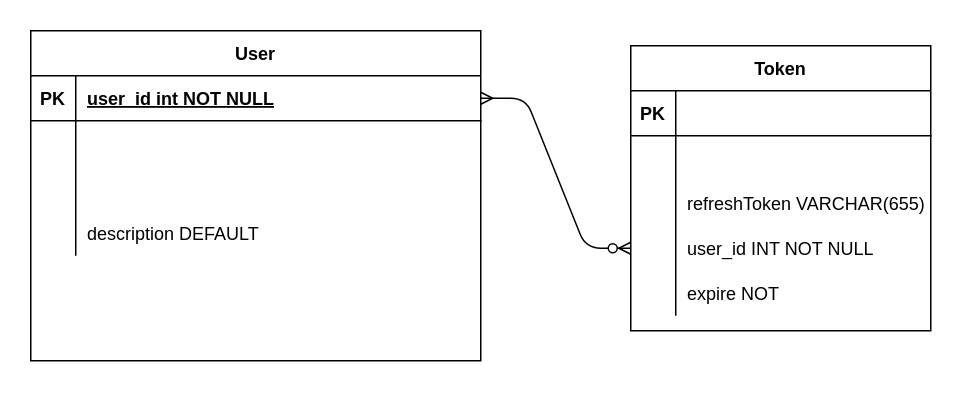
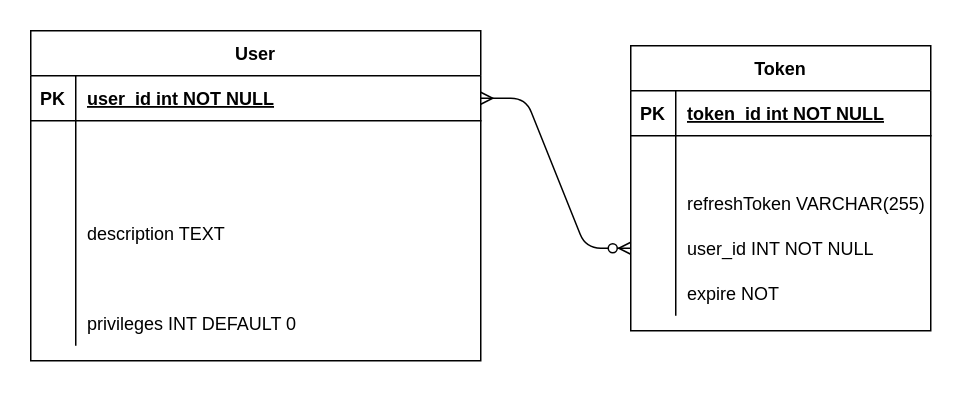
node "token_id int NOT NULL": added
node "refreshToken VARCHAR(655)": label "refreshToken VARCHAR(655)" -> "refreshToken VARCHAR(255)"
node "description DEFAULT": label "description DEFAULT" -> "description TEXT"
node "privileges INT DEFAULT 0": added
